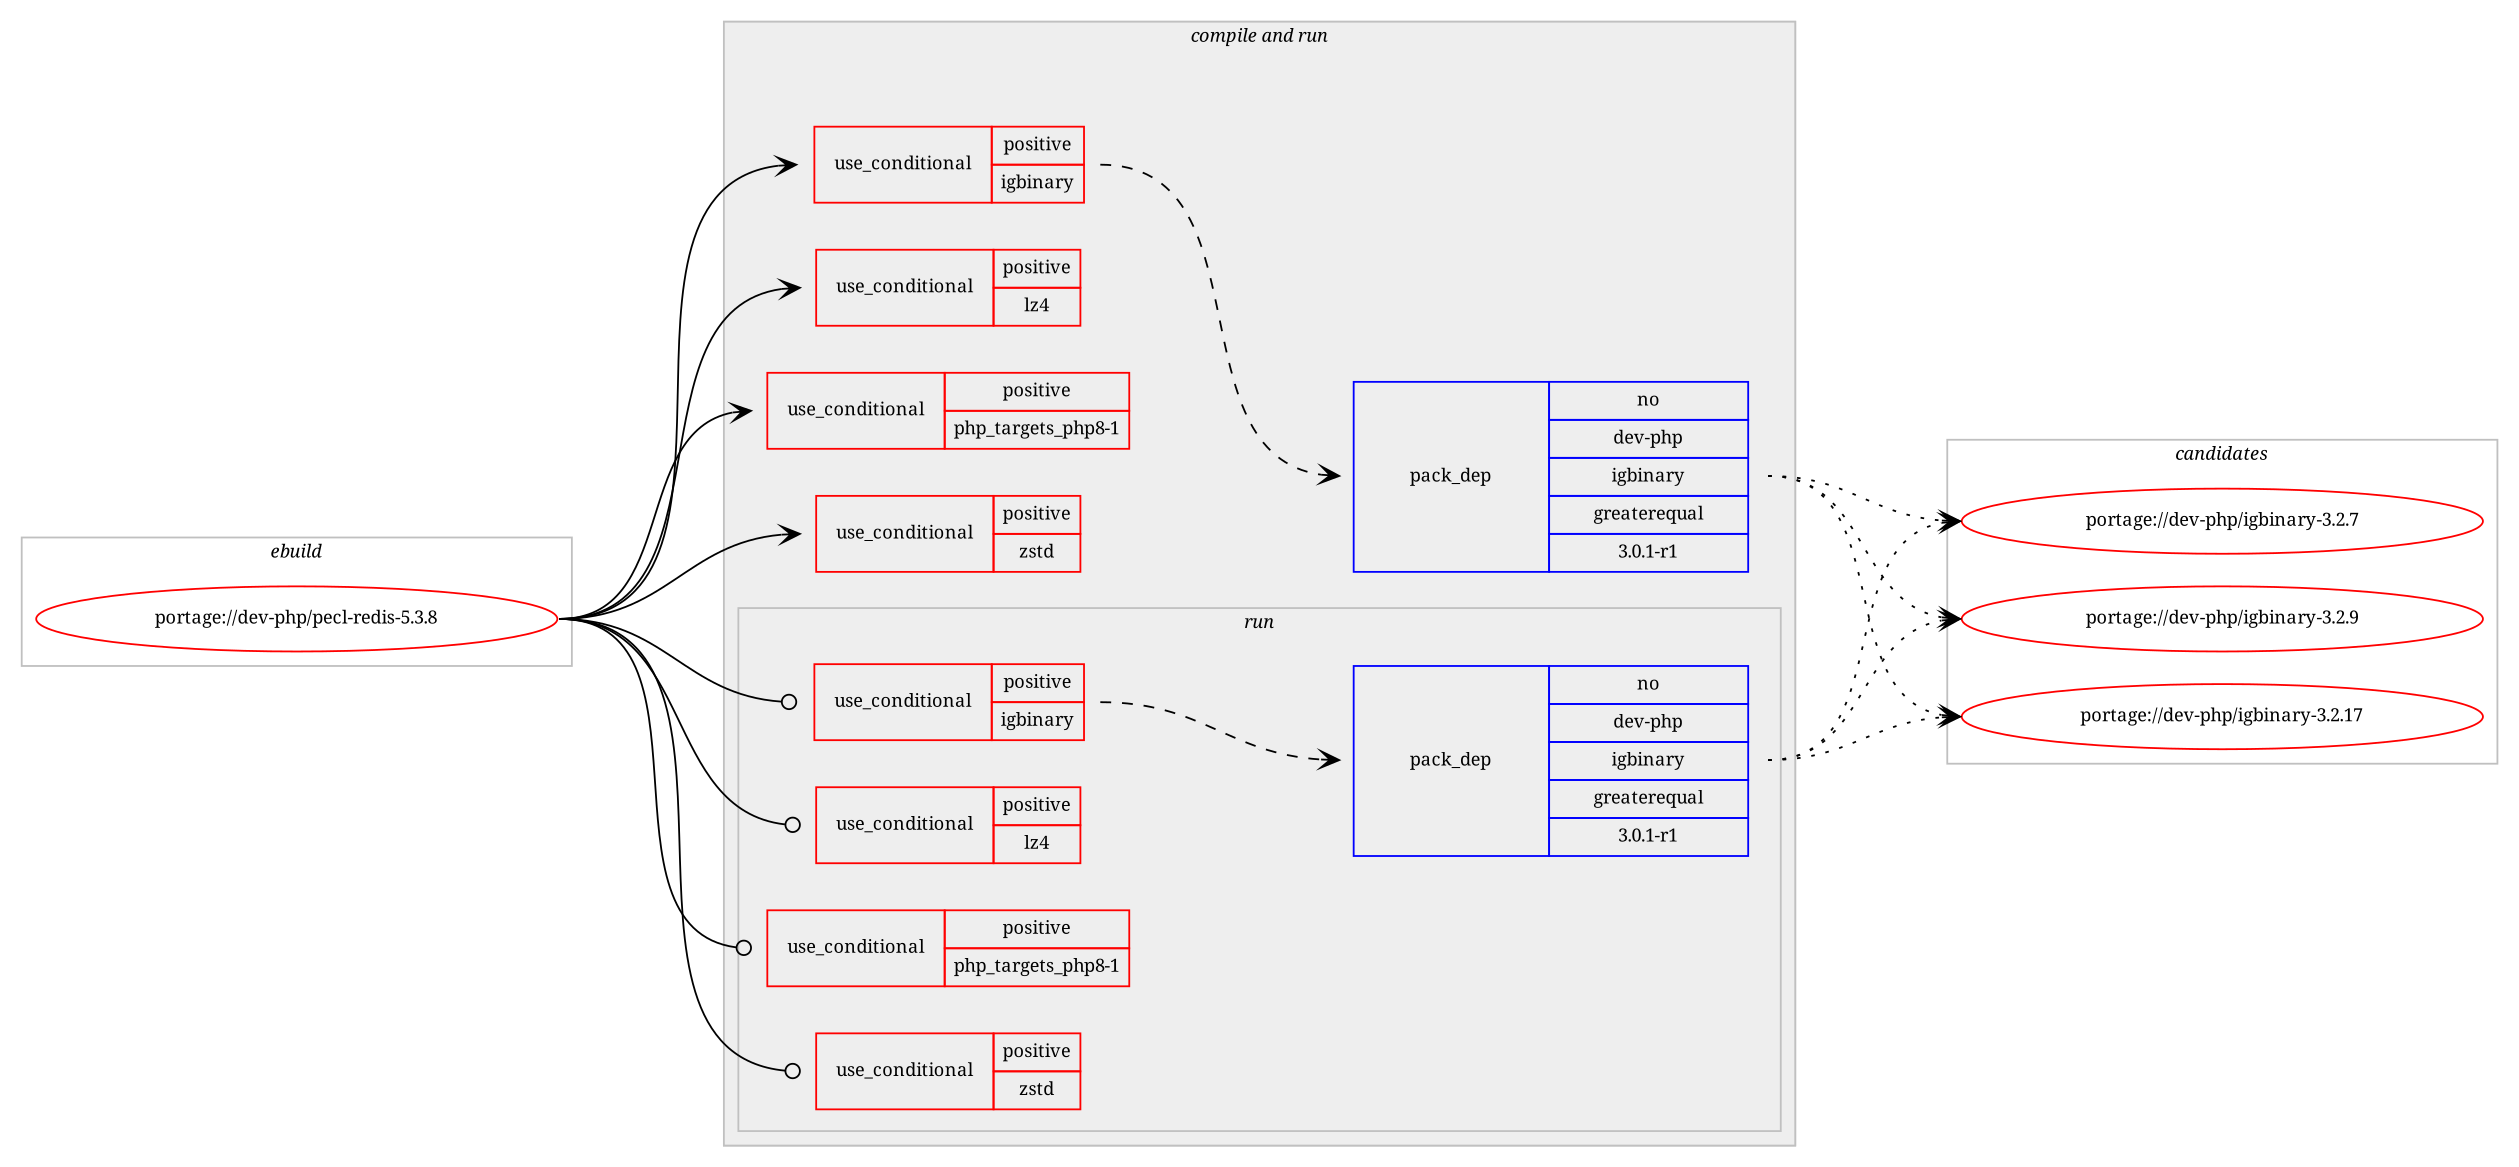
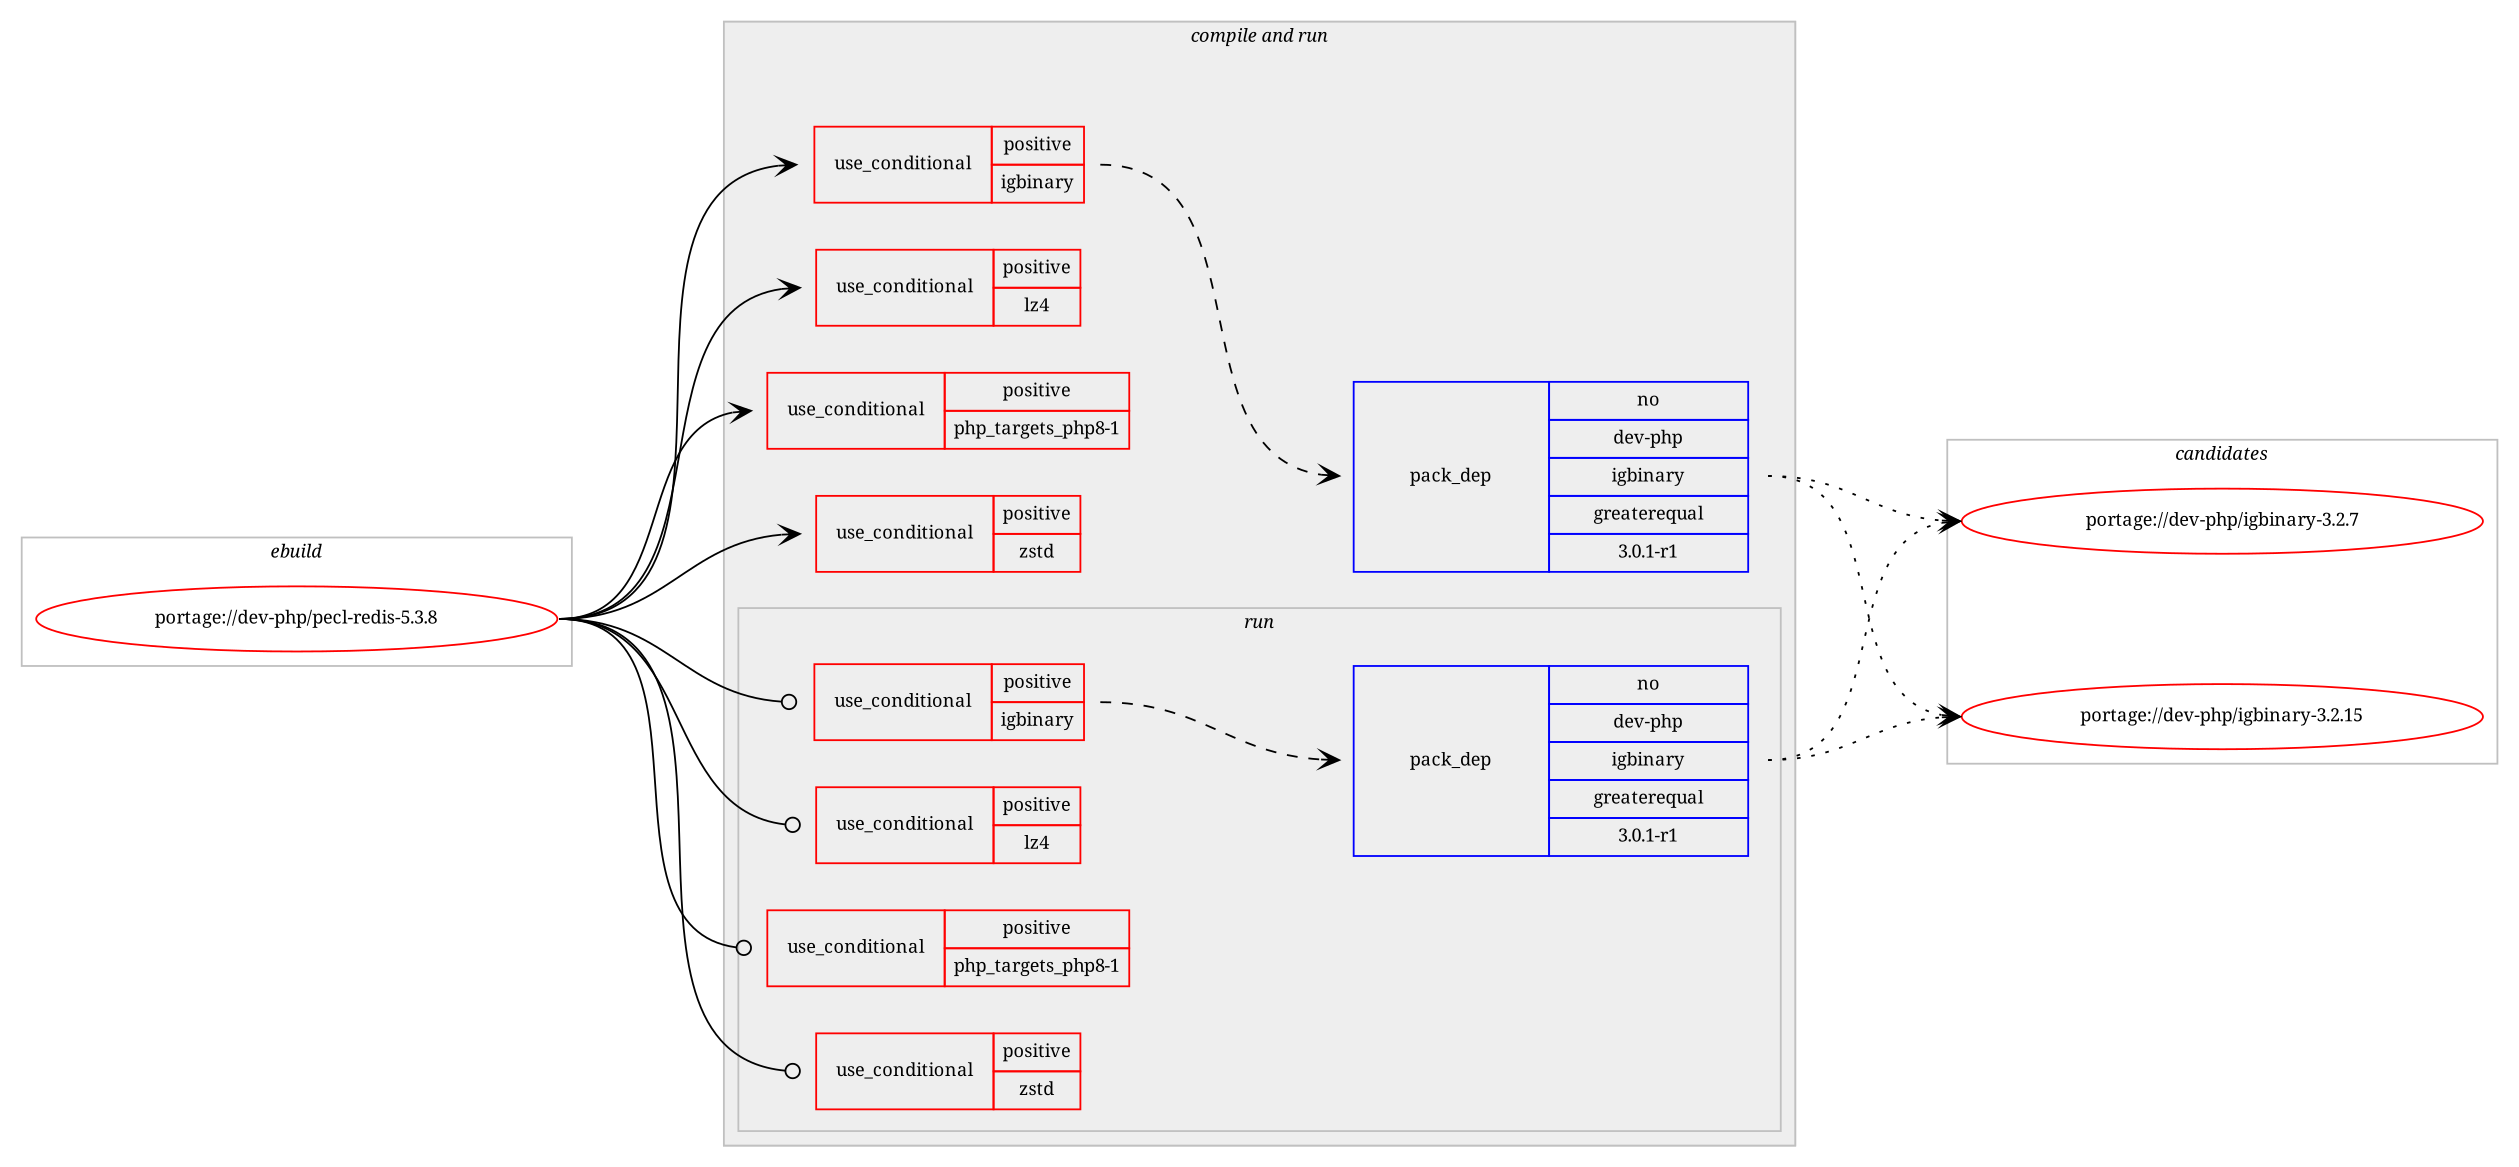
node "portage://dev-php/igbinary-3.2.9": removed
node "portage://dev-php/igbinary-3.2.17": label "portage://dev-php/igbinary-3.2.17" -> "portage://dev-php/igbinary-3.2.15"
